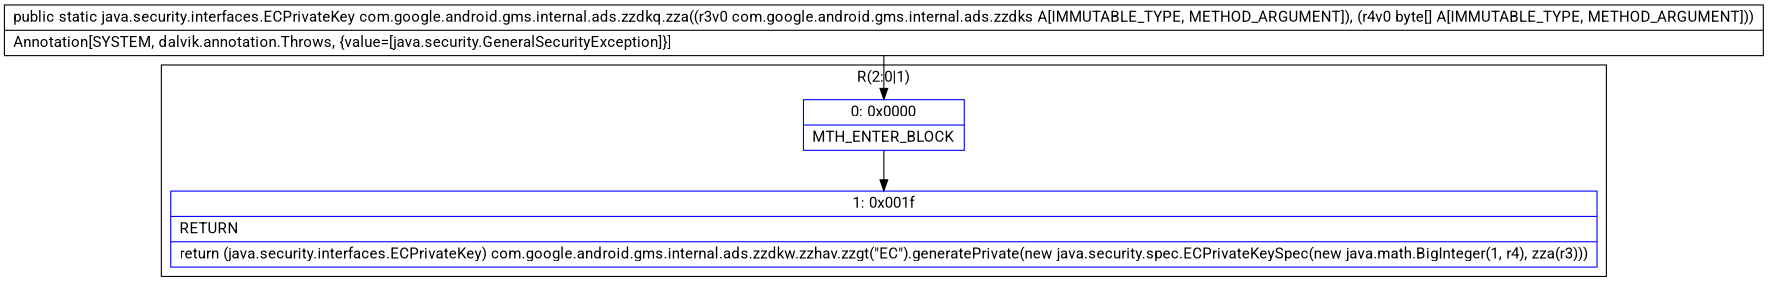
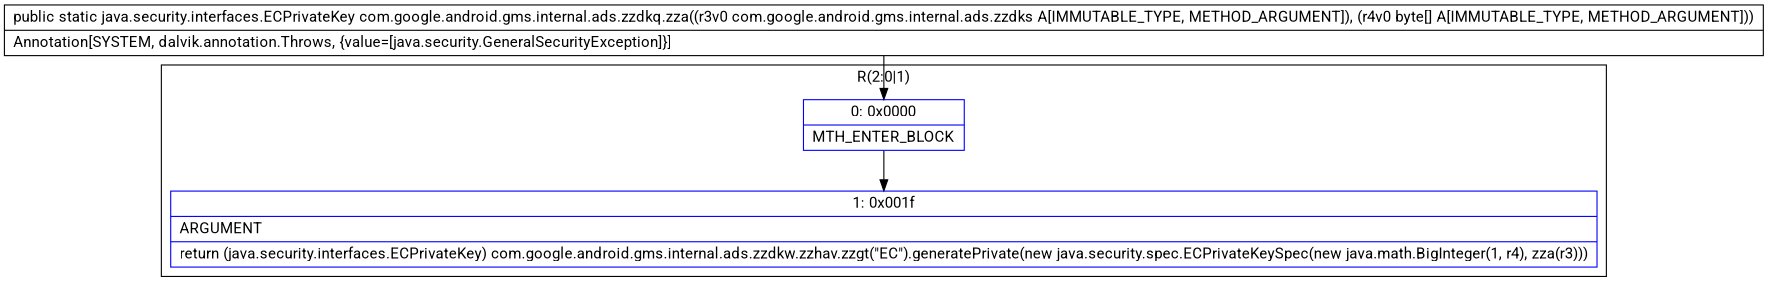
node "1: 0x001f": text "RETURN" -> "ARGUMENT"
